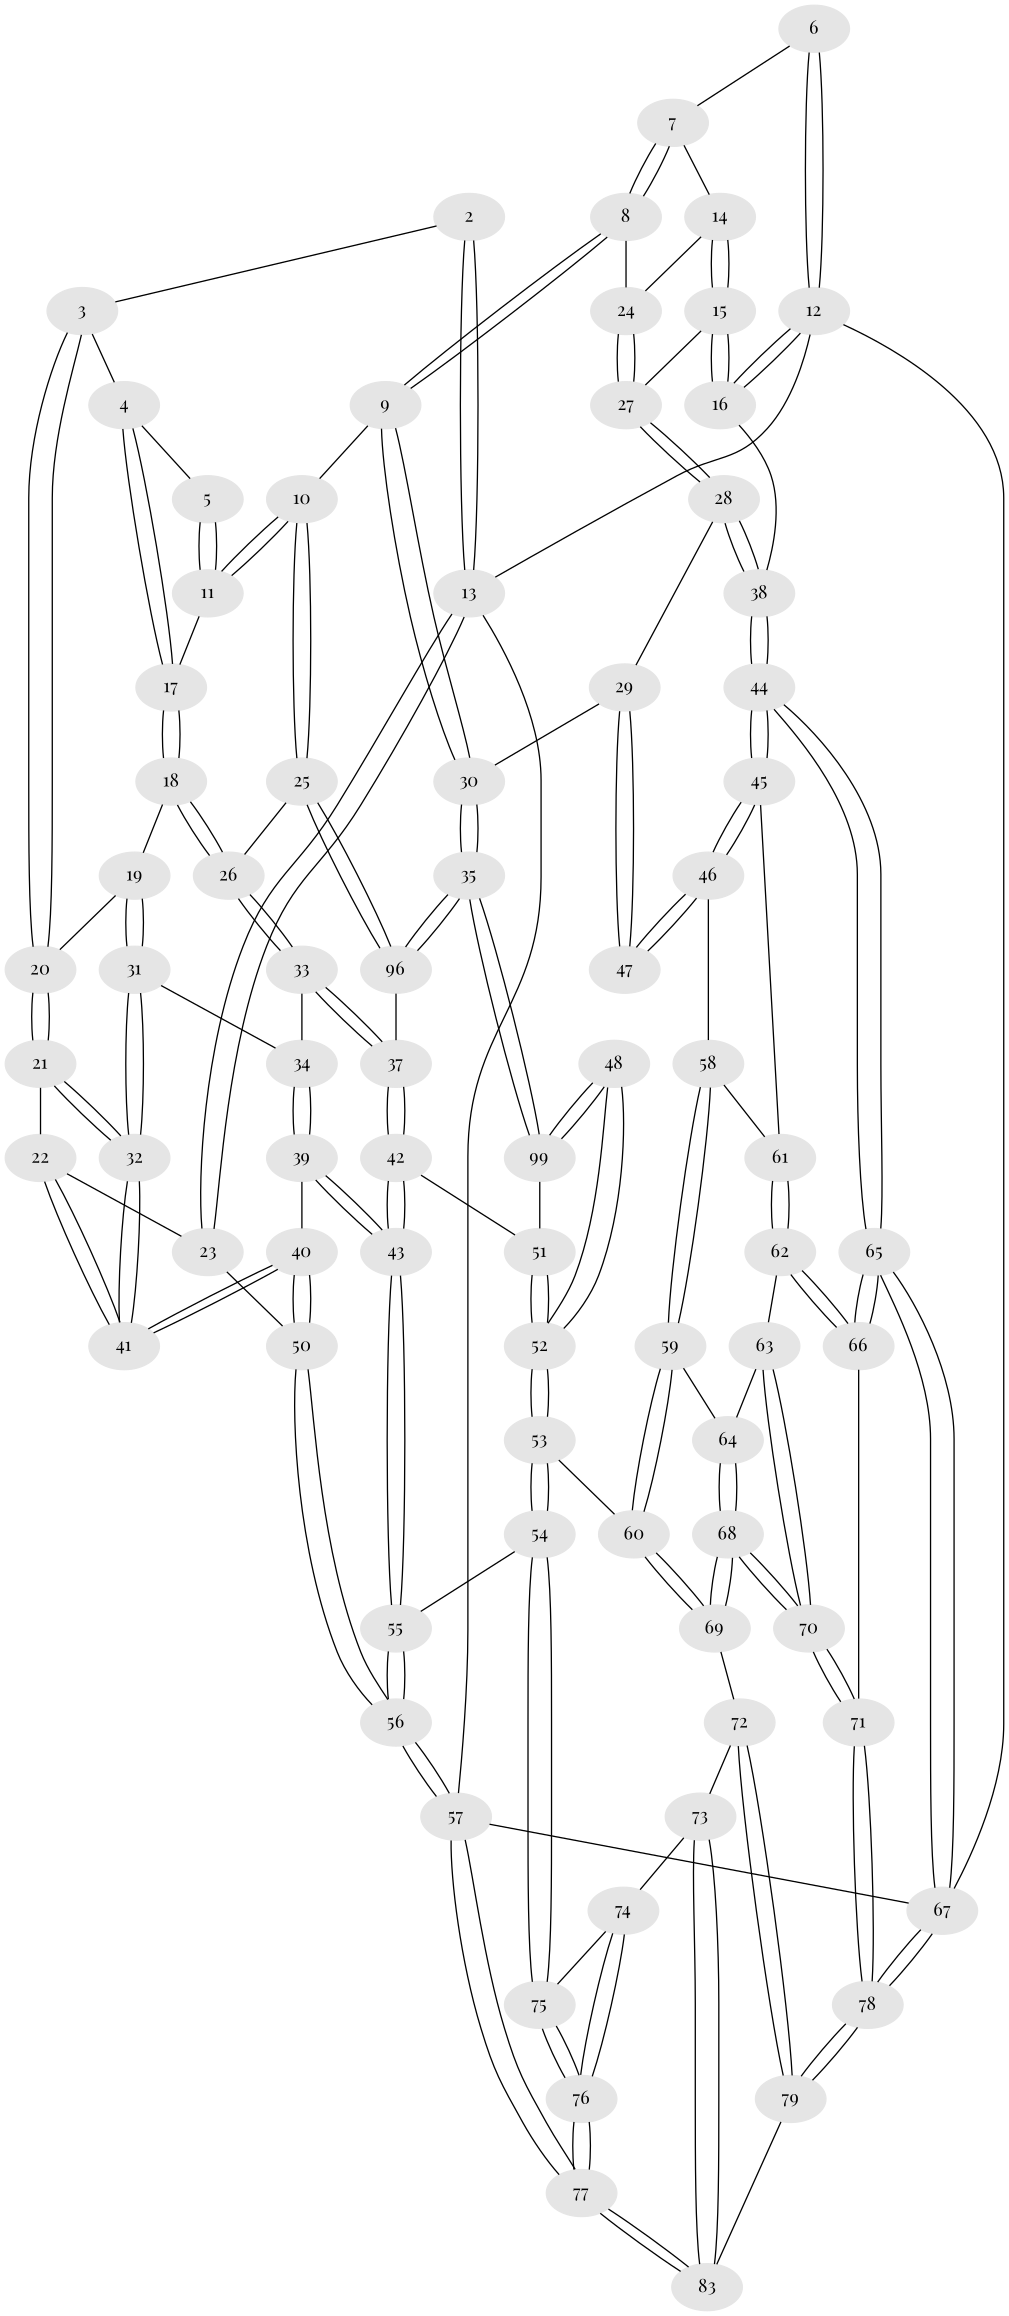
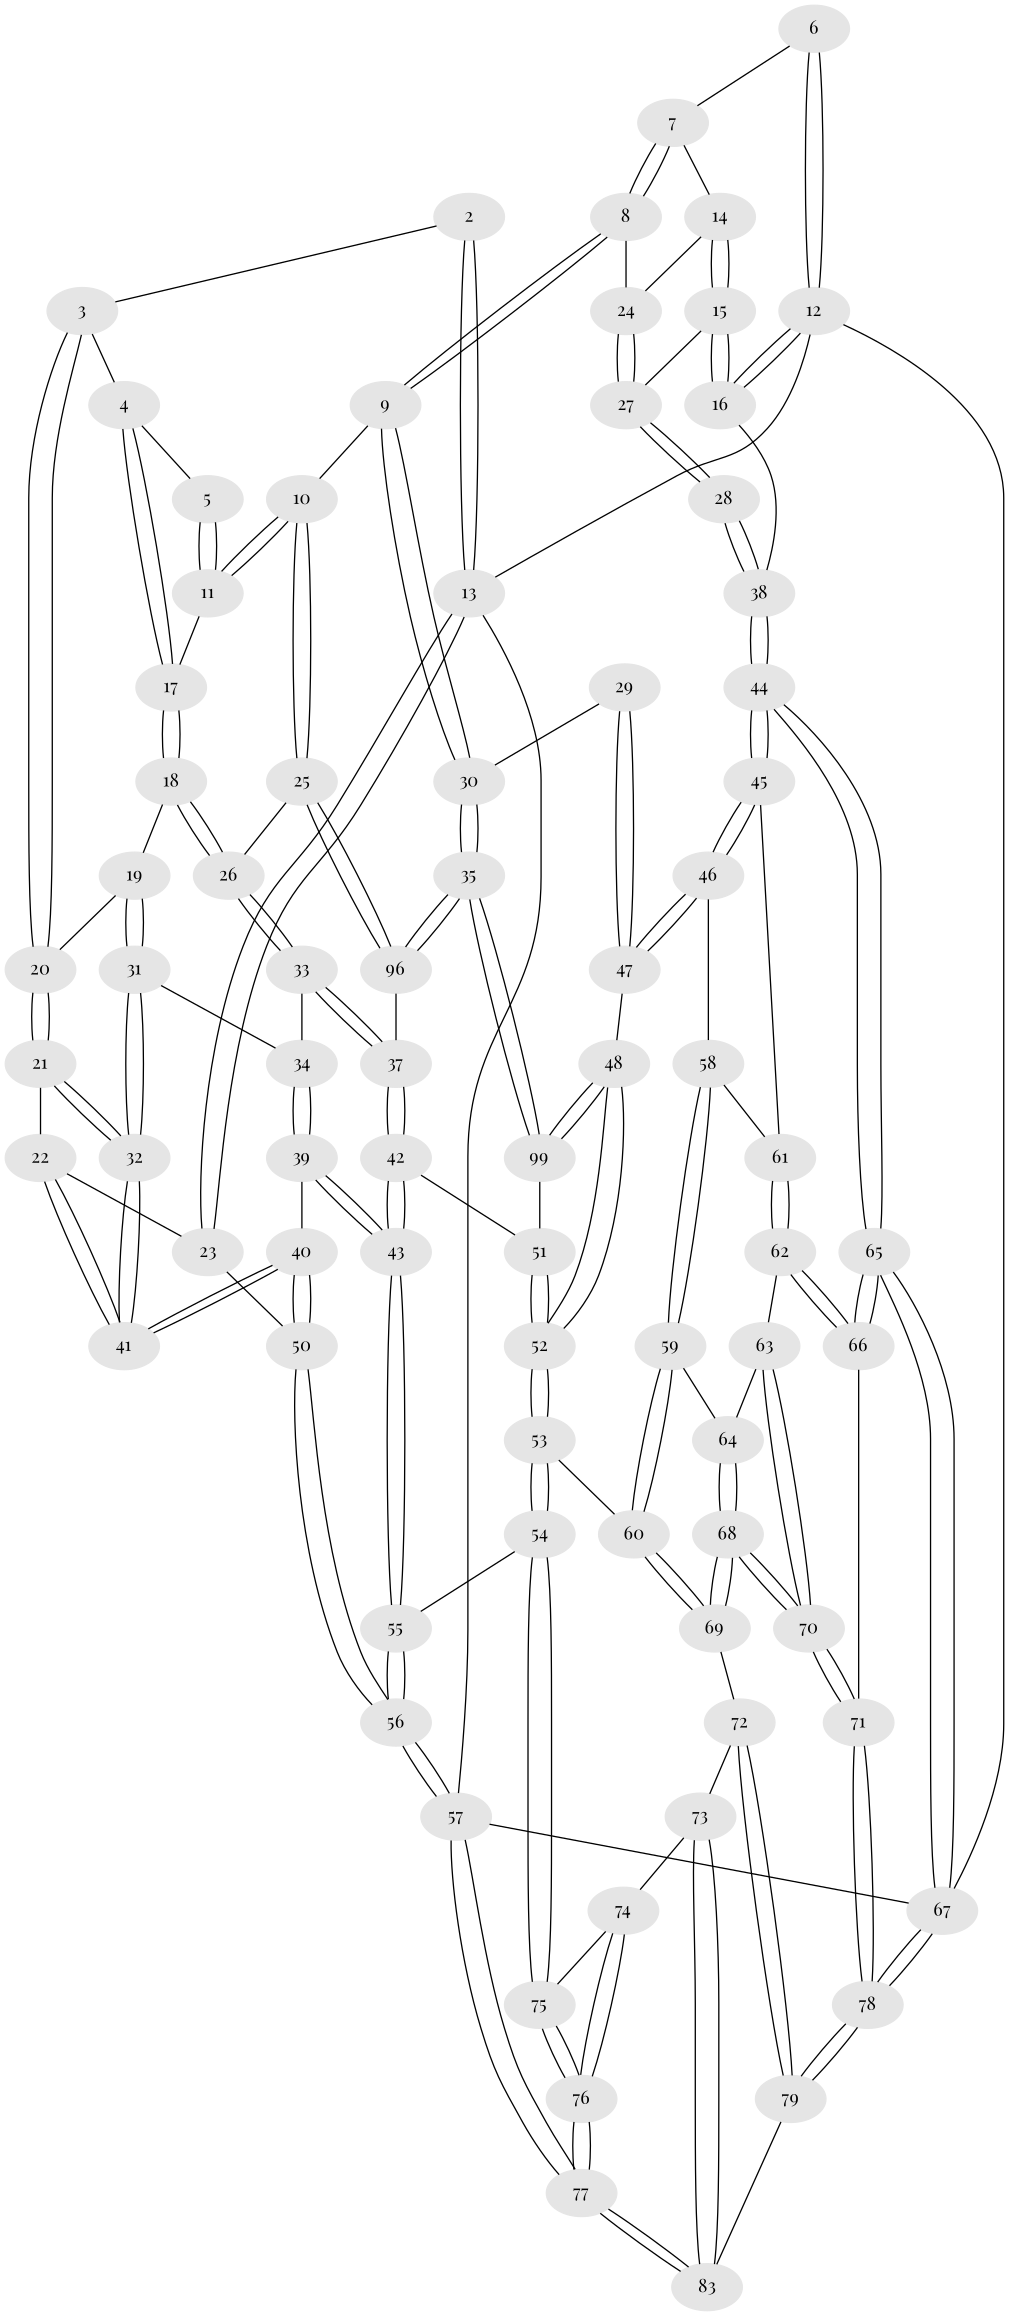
edge "28" -- "29": removed
edge "47" -- "48": added
